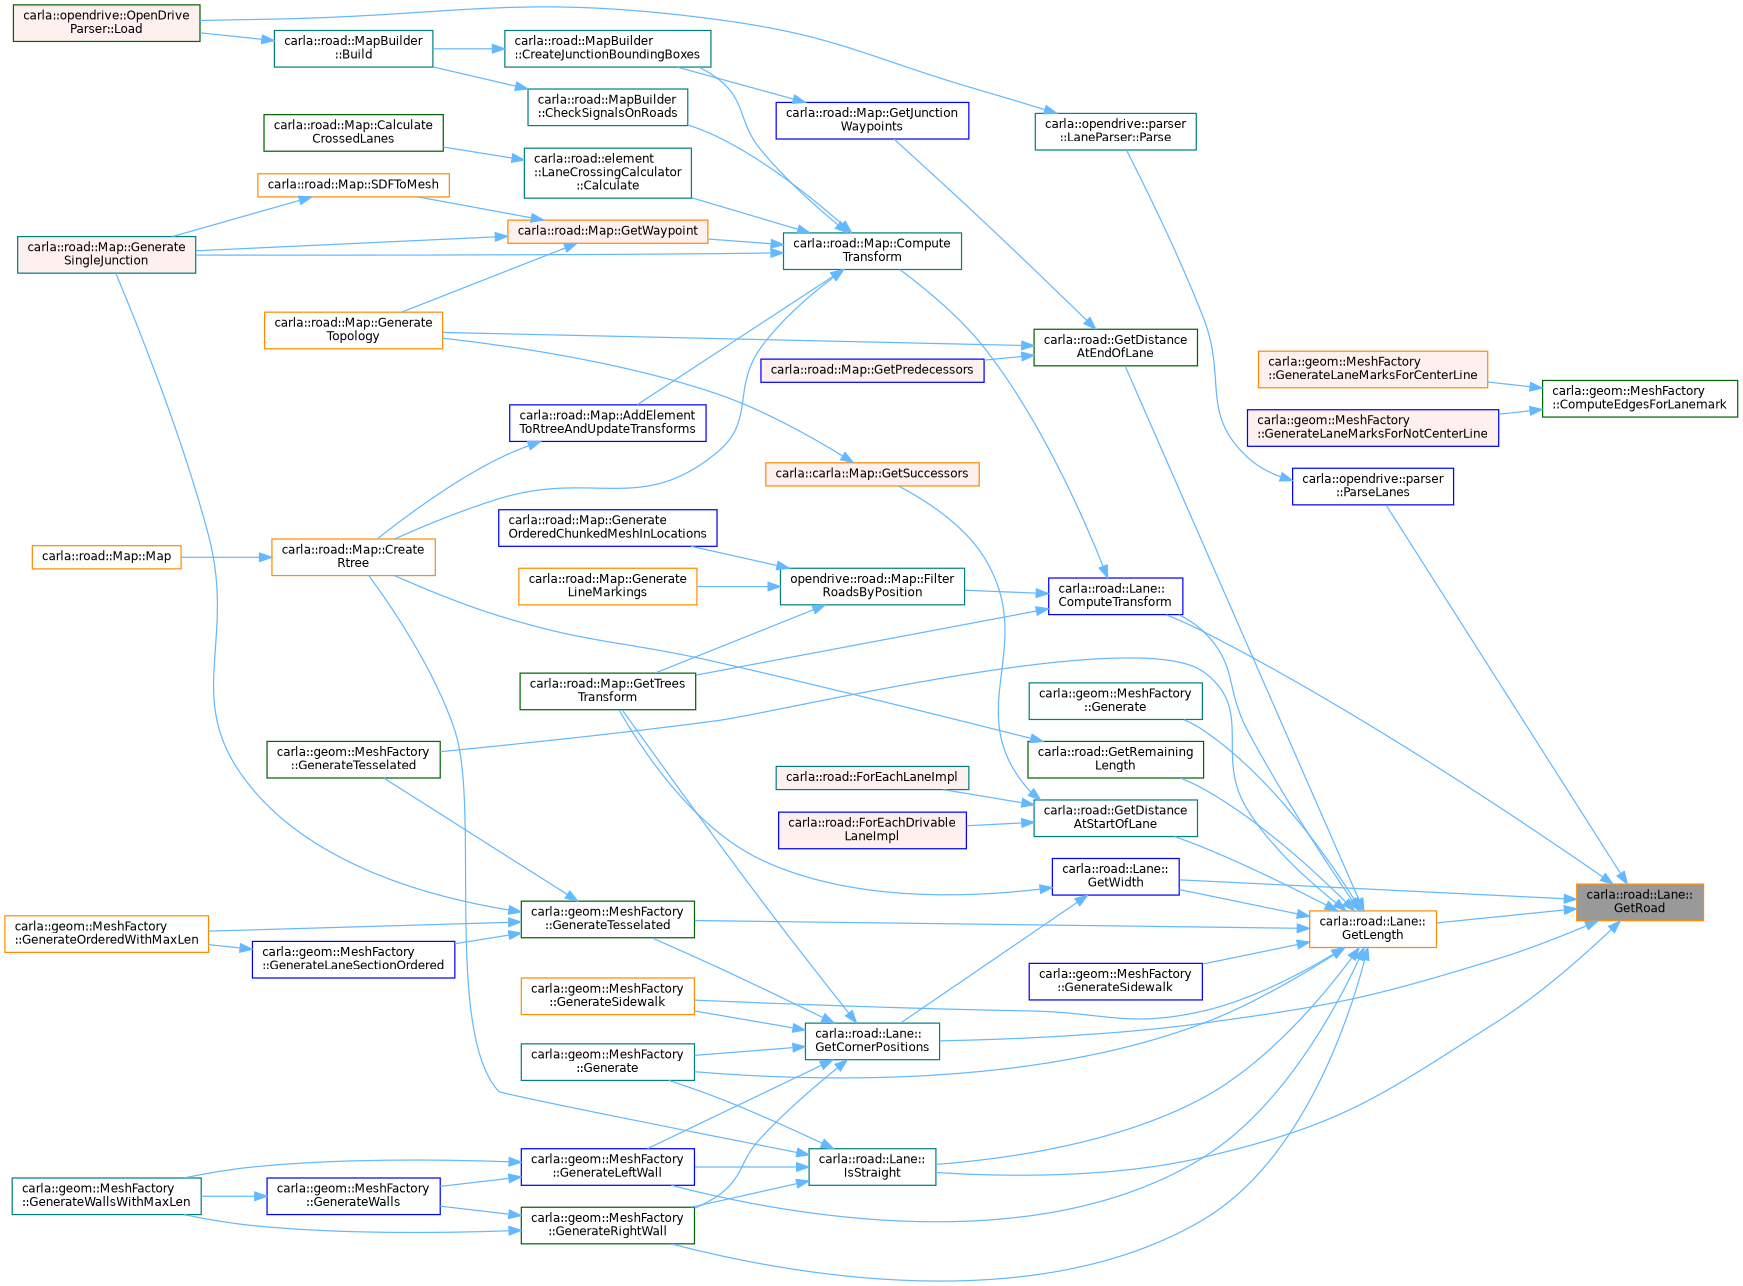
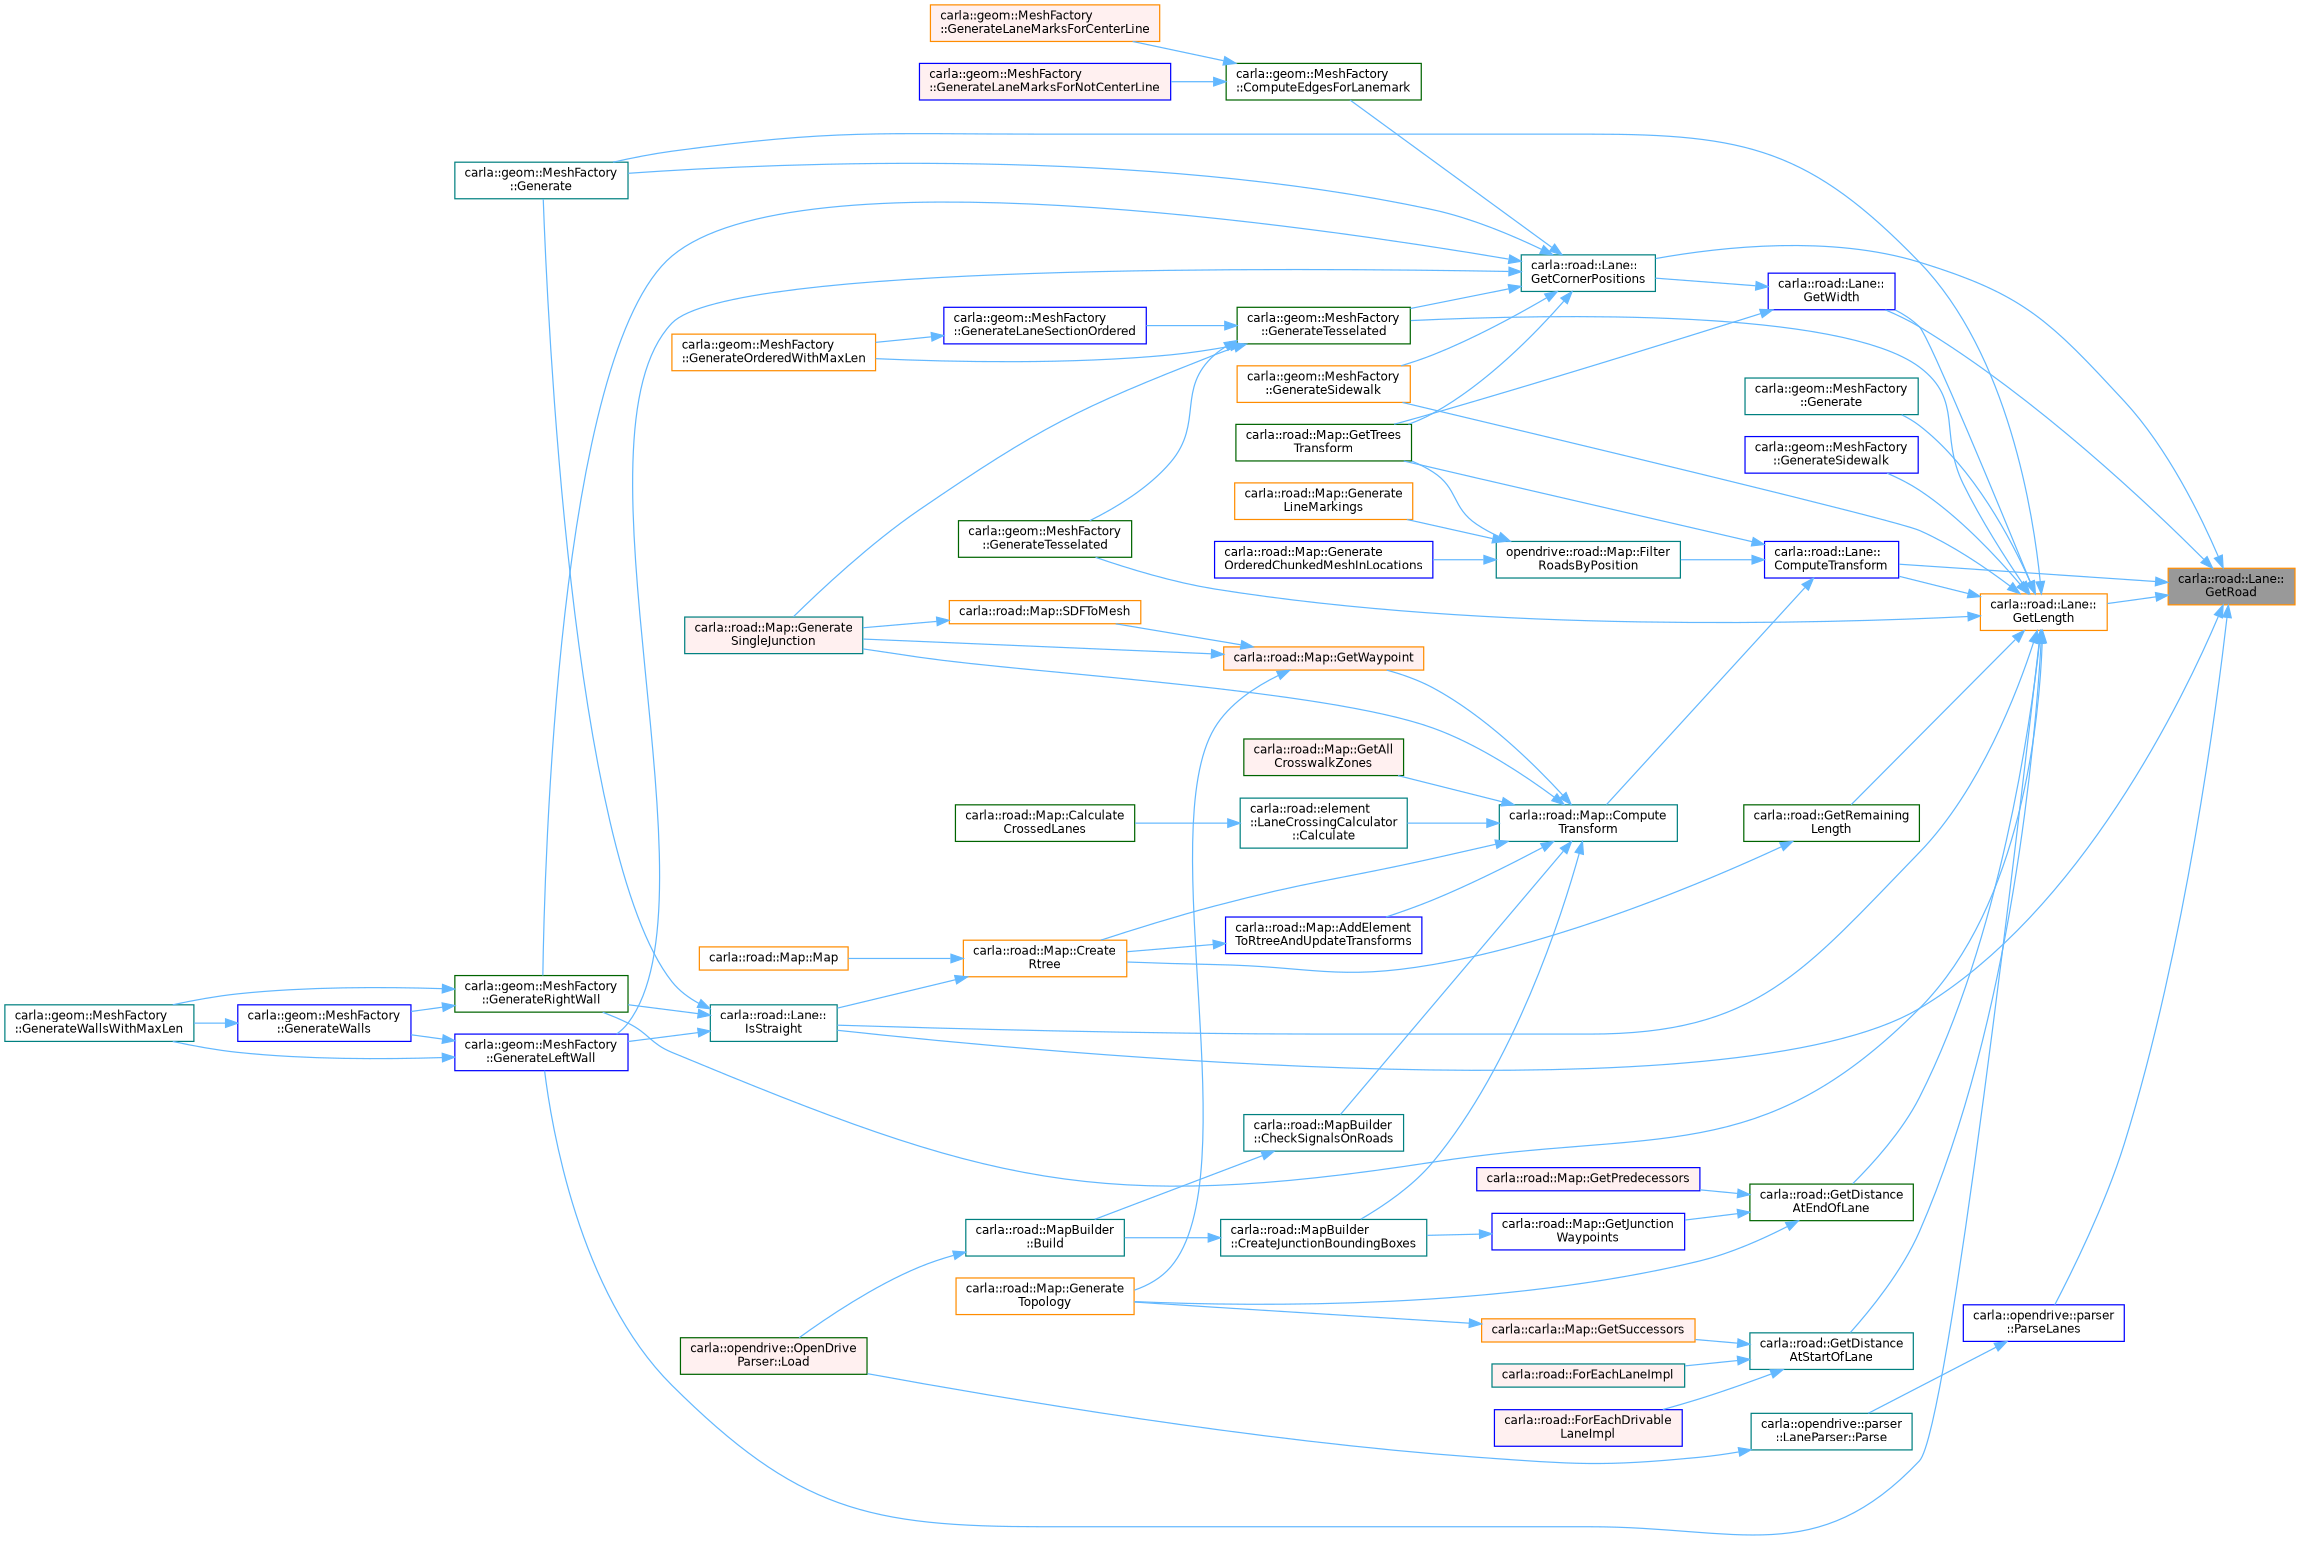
edge "carla::geom::MeshFactory ::ComputeEdgesForLanemark" -> "carla::road::Lane:: GetCornerPositions": added
node "carla::road::Map::GetAll CrosswalkZones": added
edge "carla::road::Map::Create Rtree" -> "carla::road::Lane:: IsStraight": reversed
